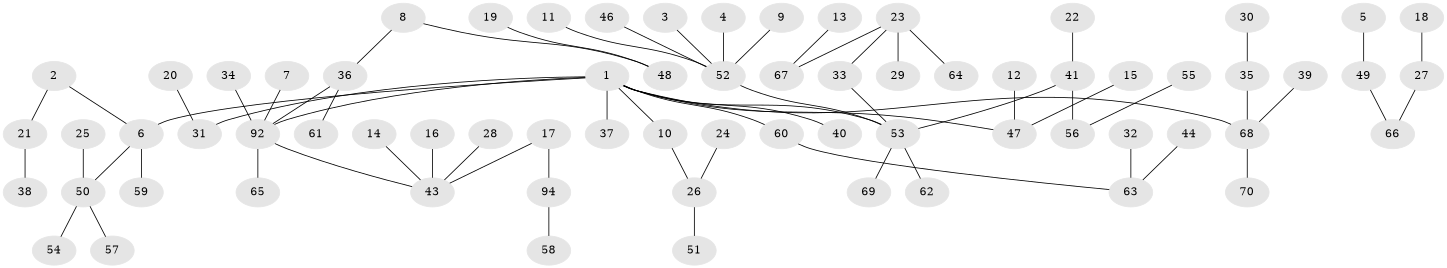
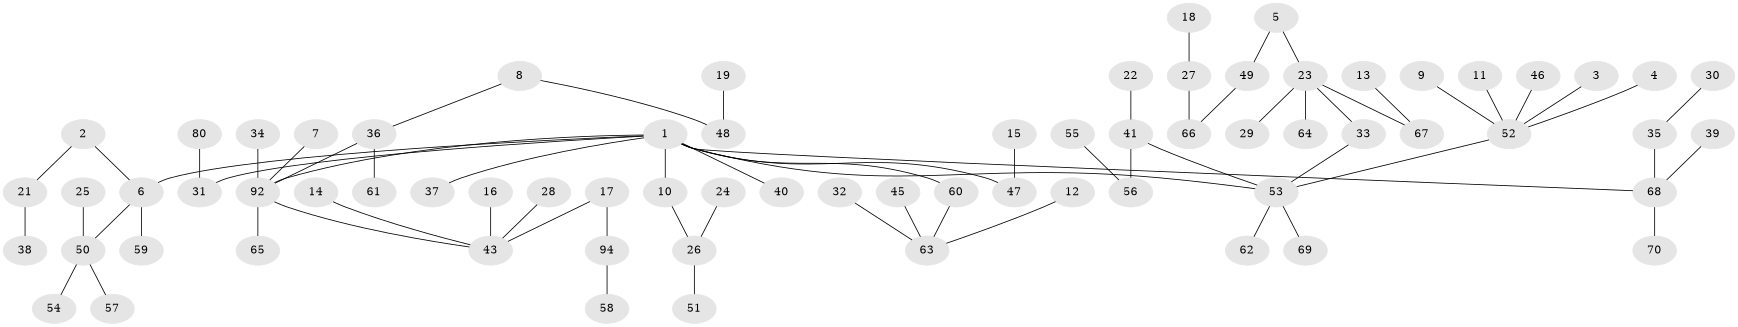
edge "5" -- "23": added
node "20": label "20" -> "80"
edge "12" -- "47": now "12" -- "63"
node "44": label "44" -> "45"
